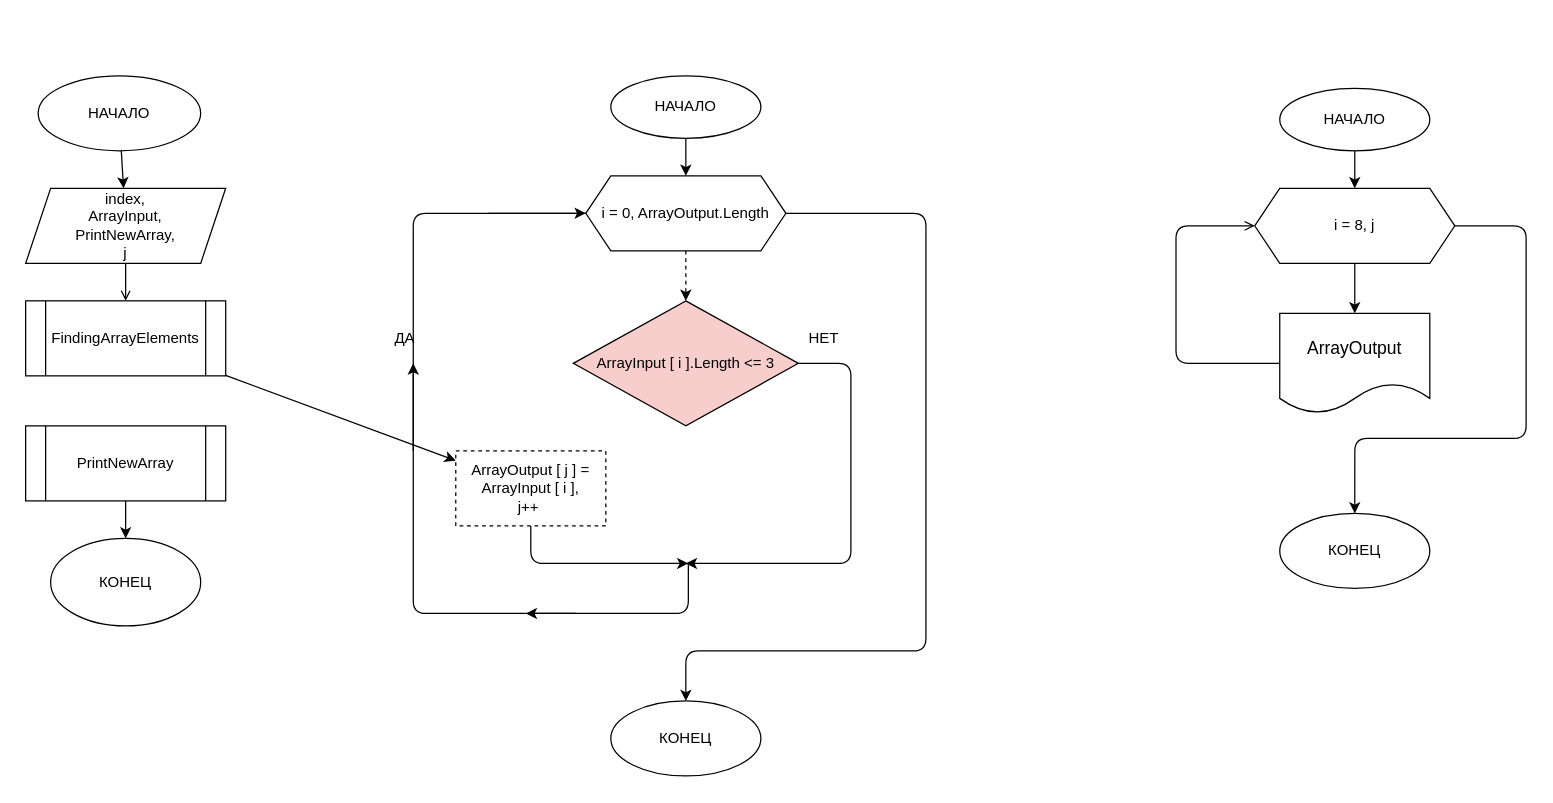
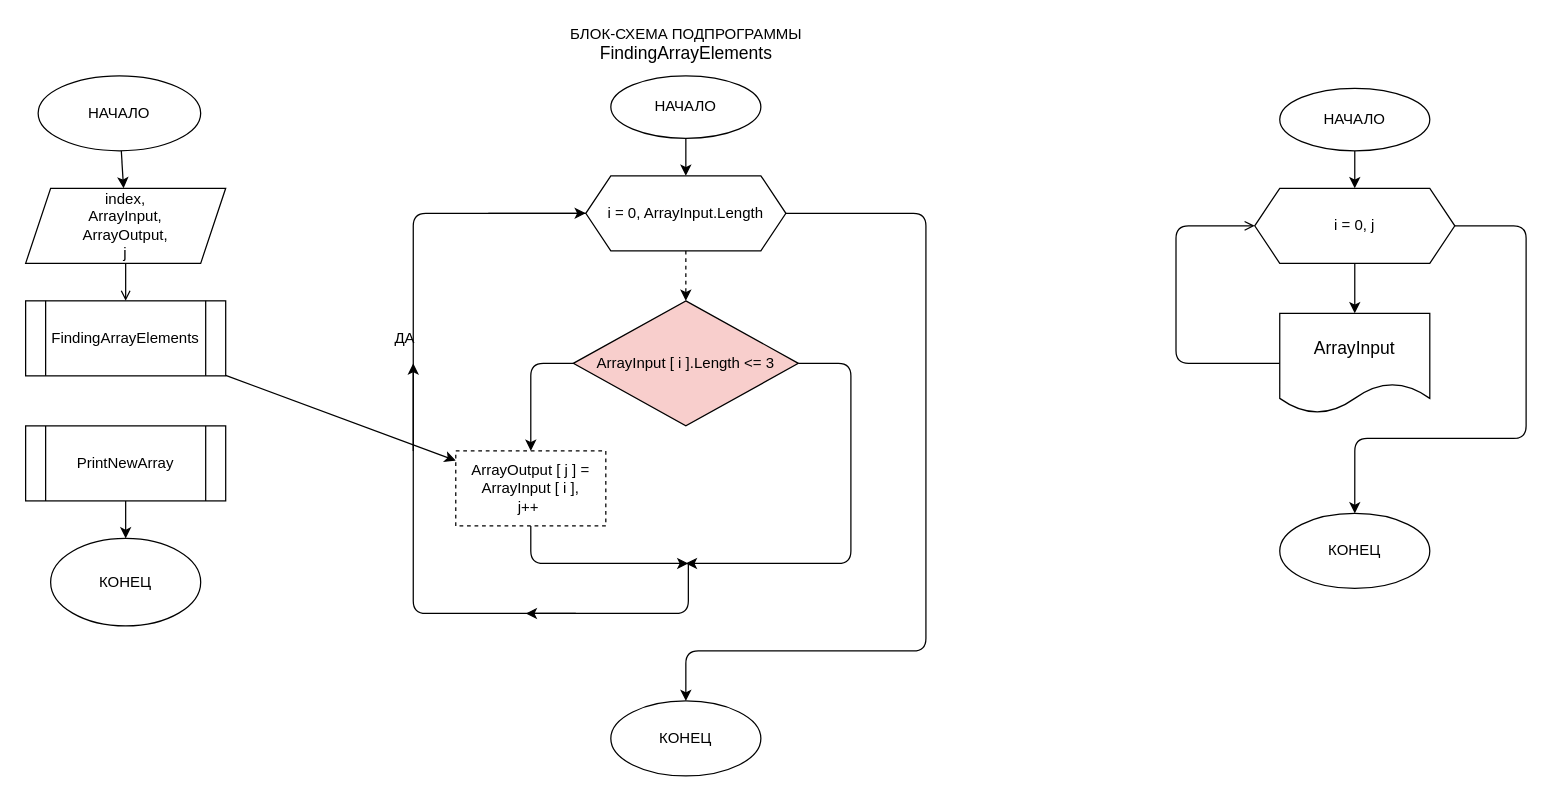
node "БЛОК-СХЕМА ПОДПРОГРАММЫ FindingArrayElements": added
node "i = 0, ArrayOutput.Length": label "i = 0, ArrayOutput.Length" -> "i = 0, ArrayInput.Length"
node "index, ArrayInput, PrintNewArray, j": label "index, ArrayInput, PrintNewArray, j" -> "index, ArrayInput, ArrayOutput, j"
node "i = 8, j": label "i = 8, j" -> "i = 0, j"
node "НЕТ": removed
node "ArrayOutput": label "ArrayOutput" -> "ArrayInput"
edge "ArrayInput [ i ].Length <= 3" -> "ArrayOutput [ j ] = ArrayInput [ i ], j++": added
